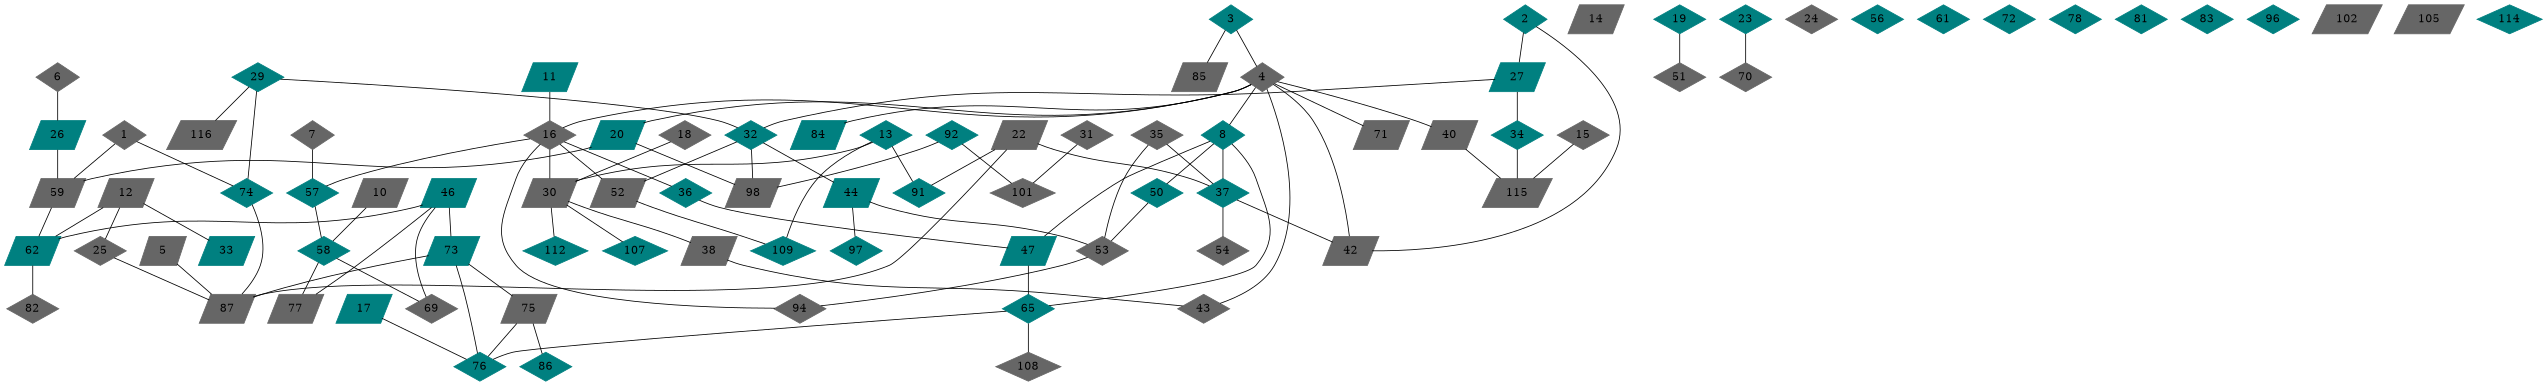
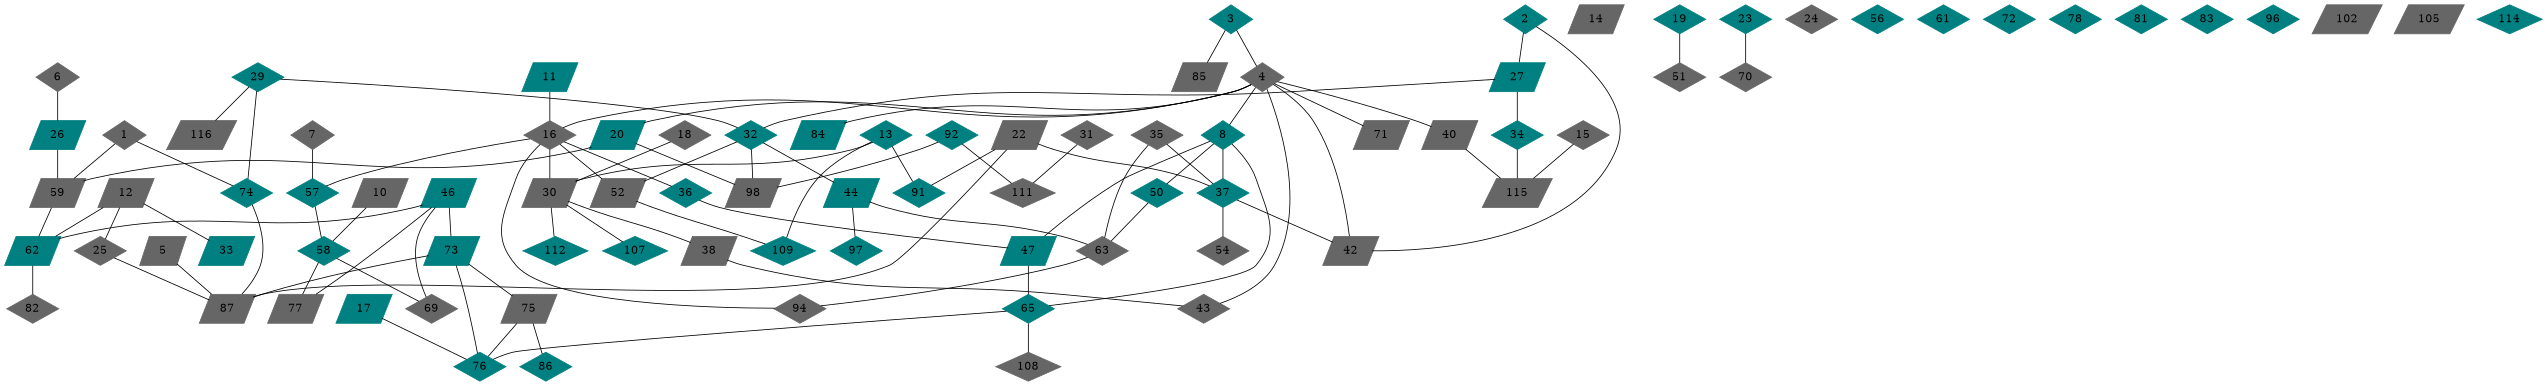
node "101": label "101" -> "111"
node "53": label "53" -> "63"
